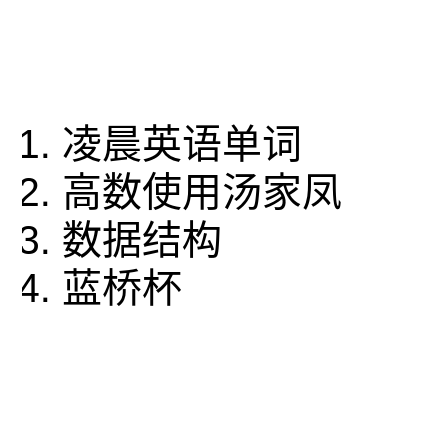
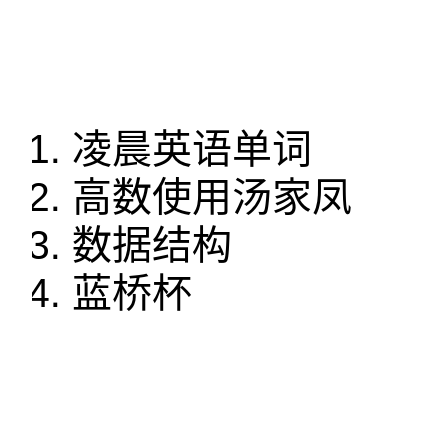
node "凌晨英语单词 高数使用汤家凤 数据结构 蓝桥杯": moved (221, 216) -> (231, 221)
